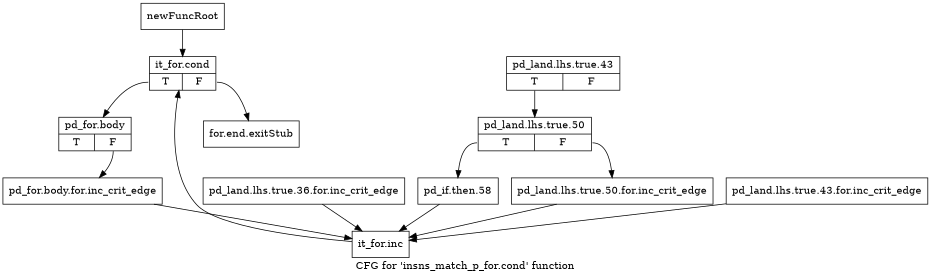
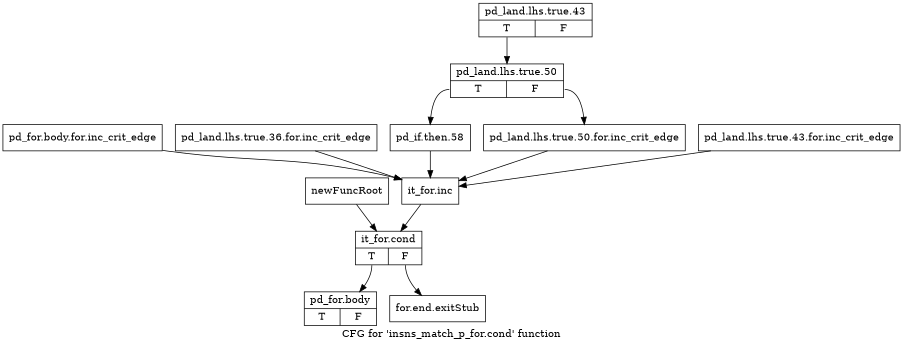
edge "pd_for.body" -> "pd_for.body.for.inc_crit_edge": removed
